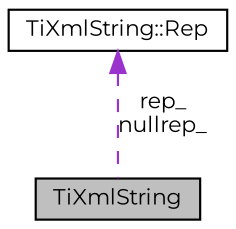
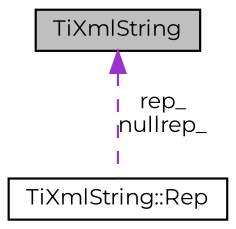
edge "TiXmlString" -> "TiXmlString::Rep": reversed
